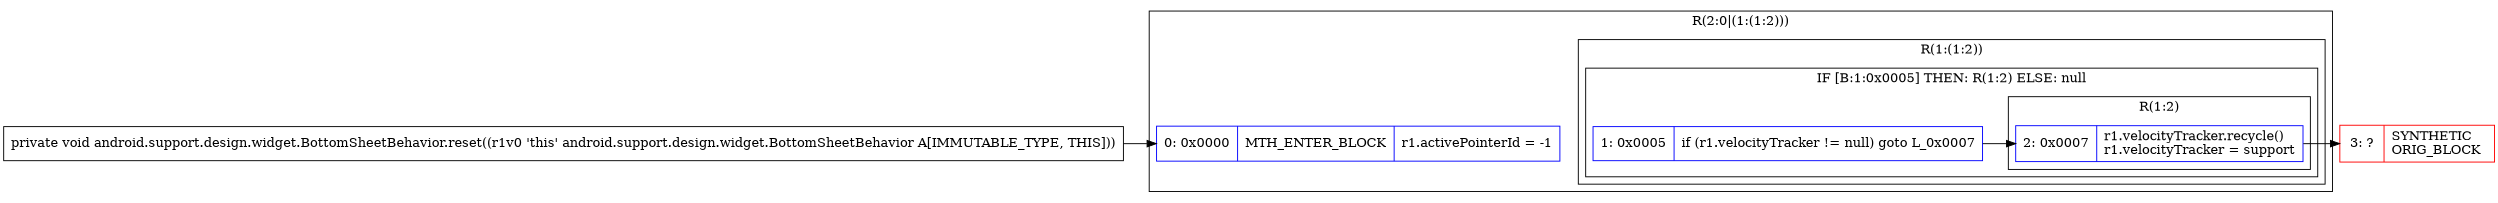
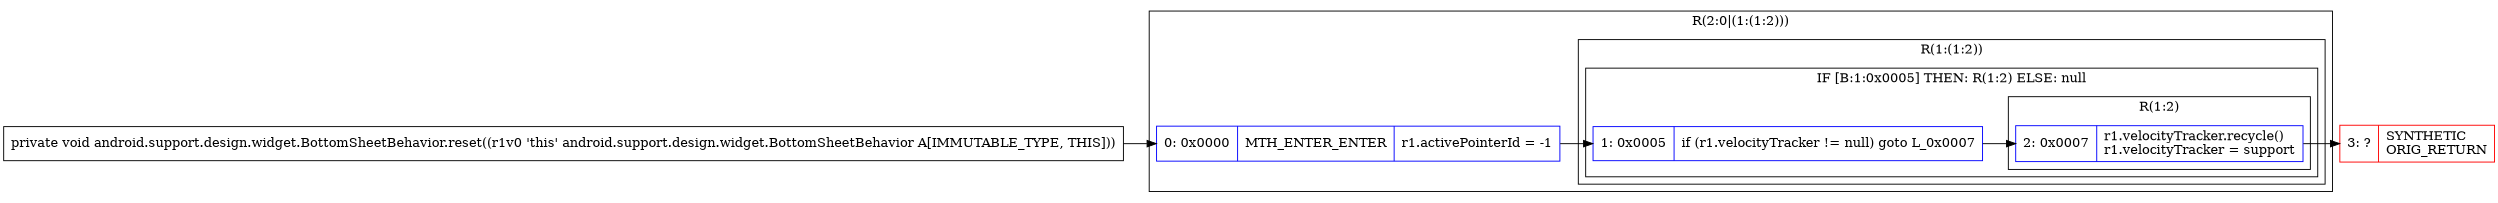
node "0: 0x0000": text "MTH_ENTER_BLOCK" -> "MTH_ENTER_ENTER"
edge "0: 0x0000" -> "1: 0x0005": added
node "3: ?": text "ORIG_BLOCK" -> "ORIG_RETURN"
